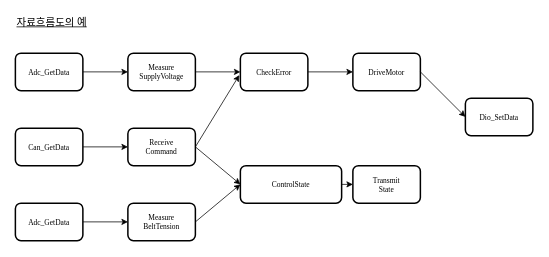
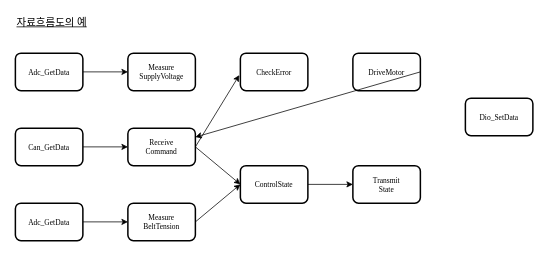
edge "Measure SupplyVoltage" -> "CheckError": removed
edge "CheckError" -> "DriveMotor": removed
edge "DriveMotor" -> "Dio_SetData": now "DriveMotor" -> "Receive Command"
node "ControlState": size 101x38 -> 68x38
